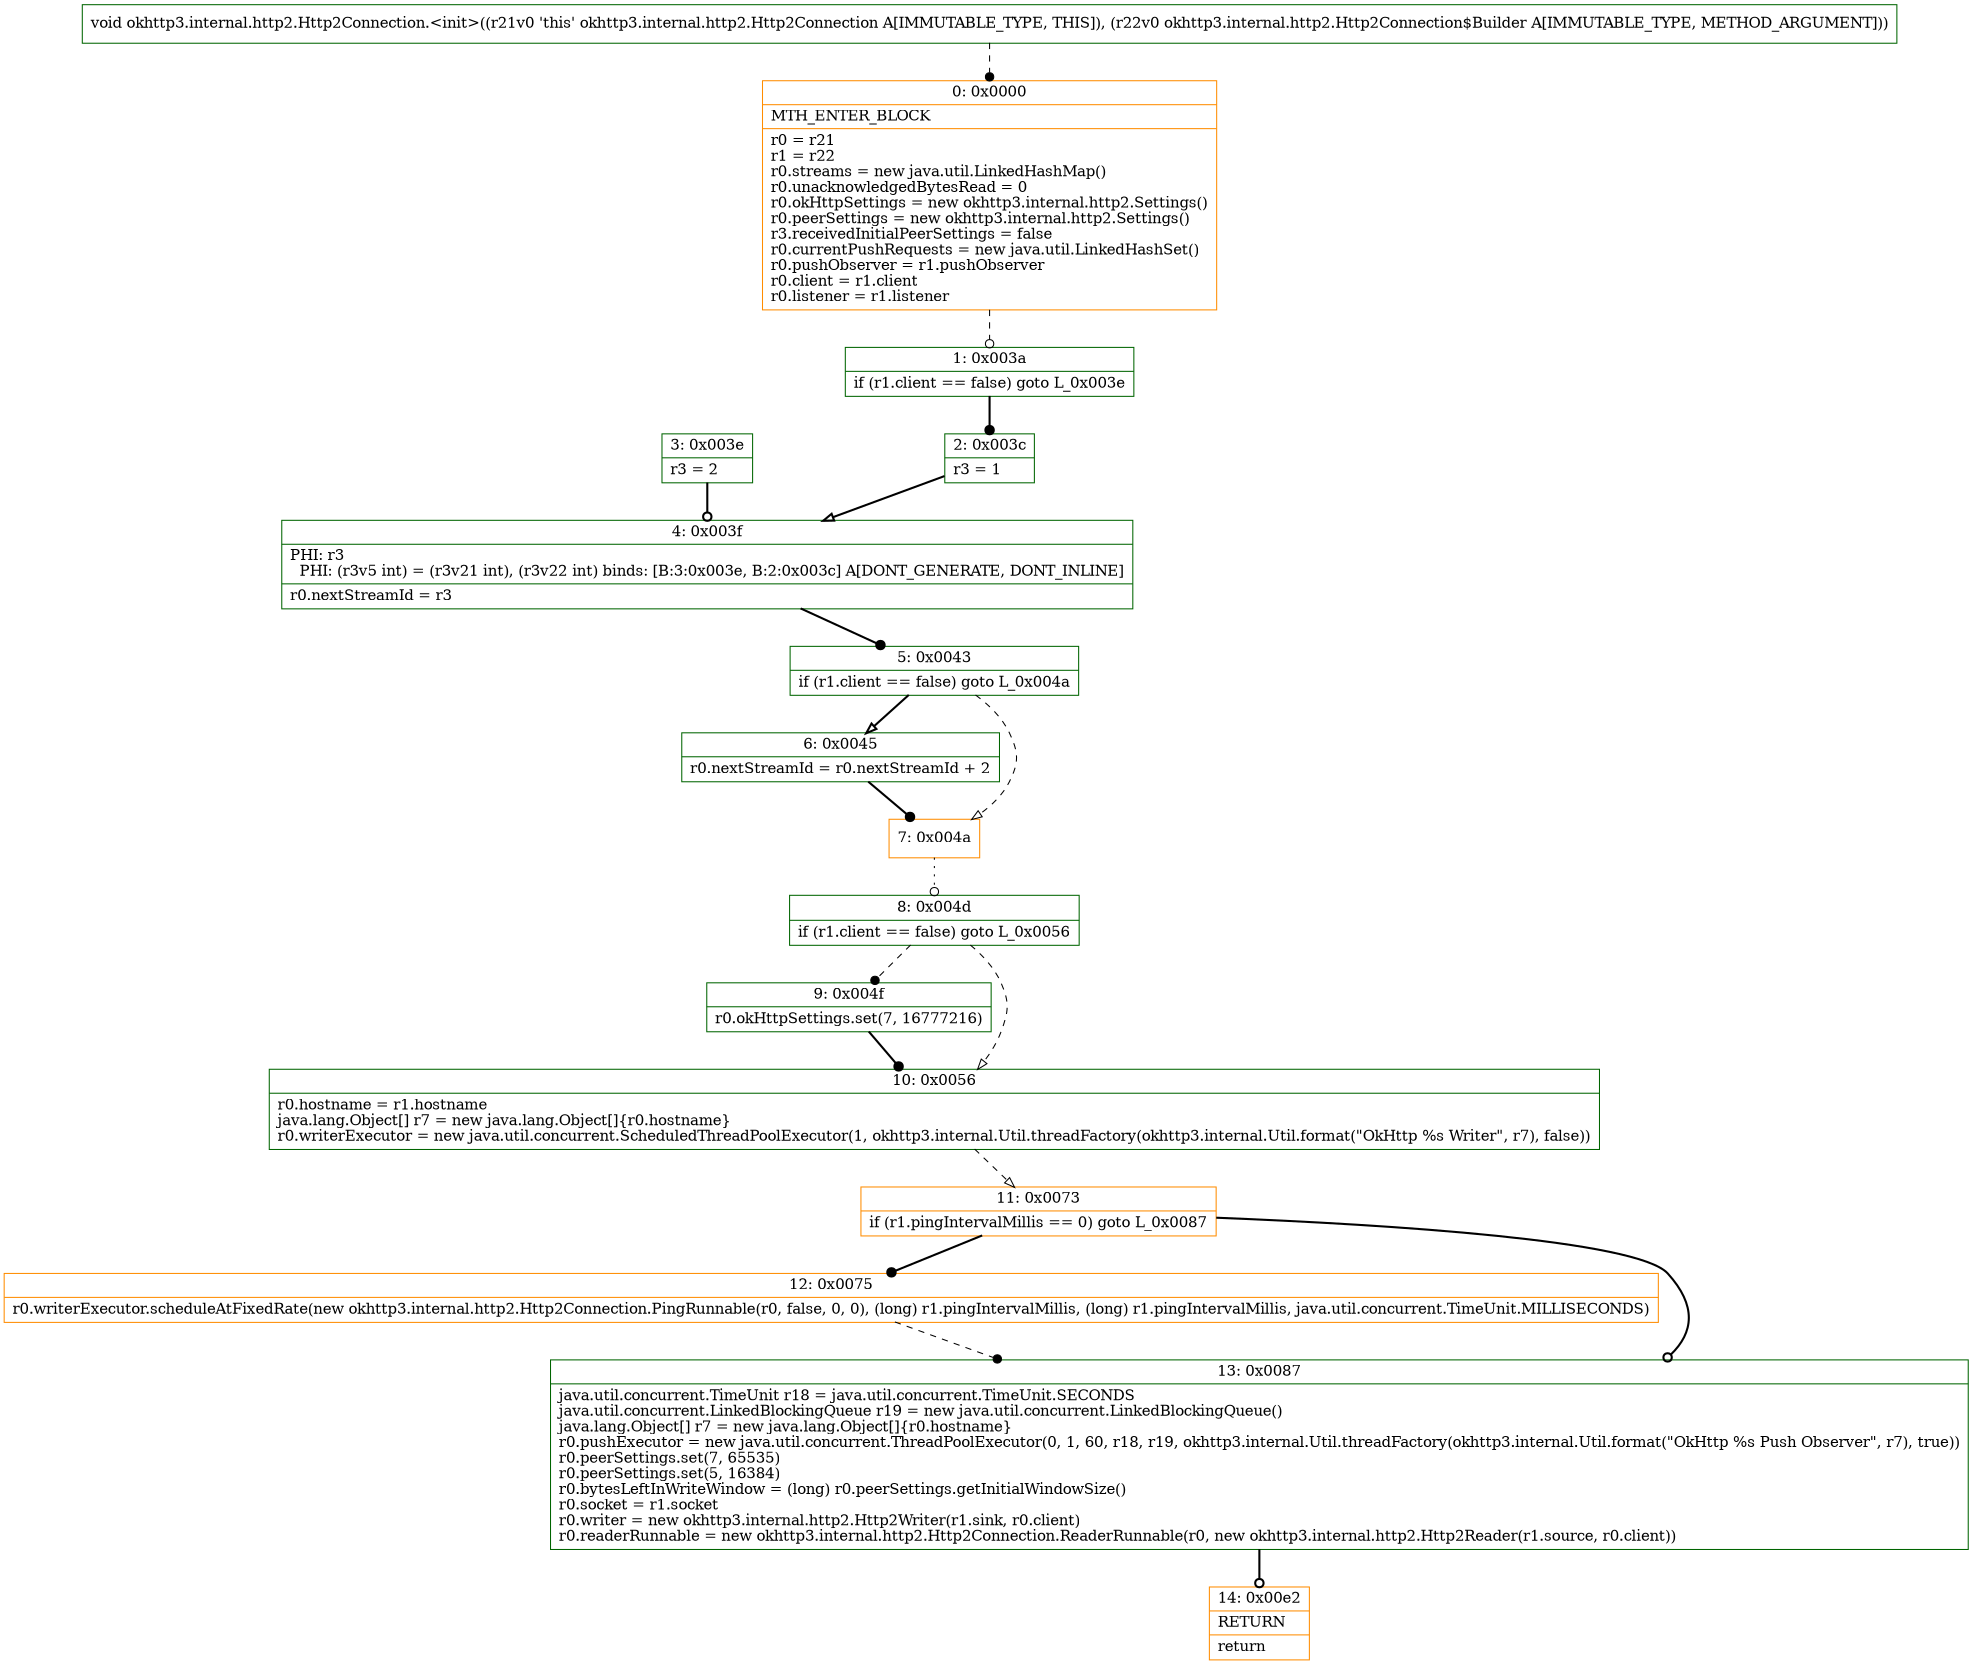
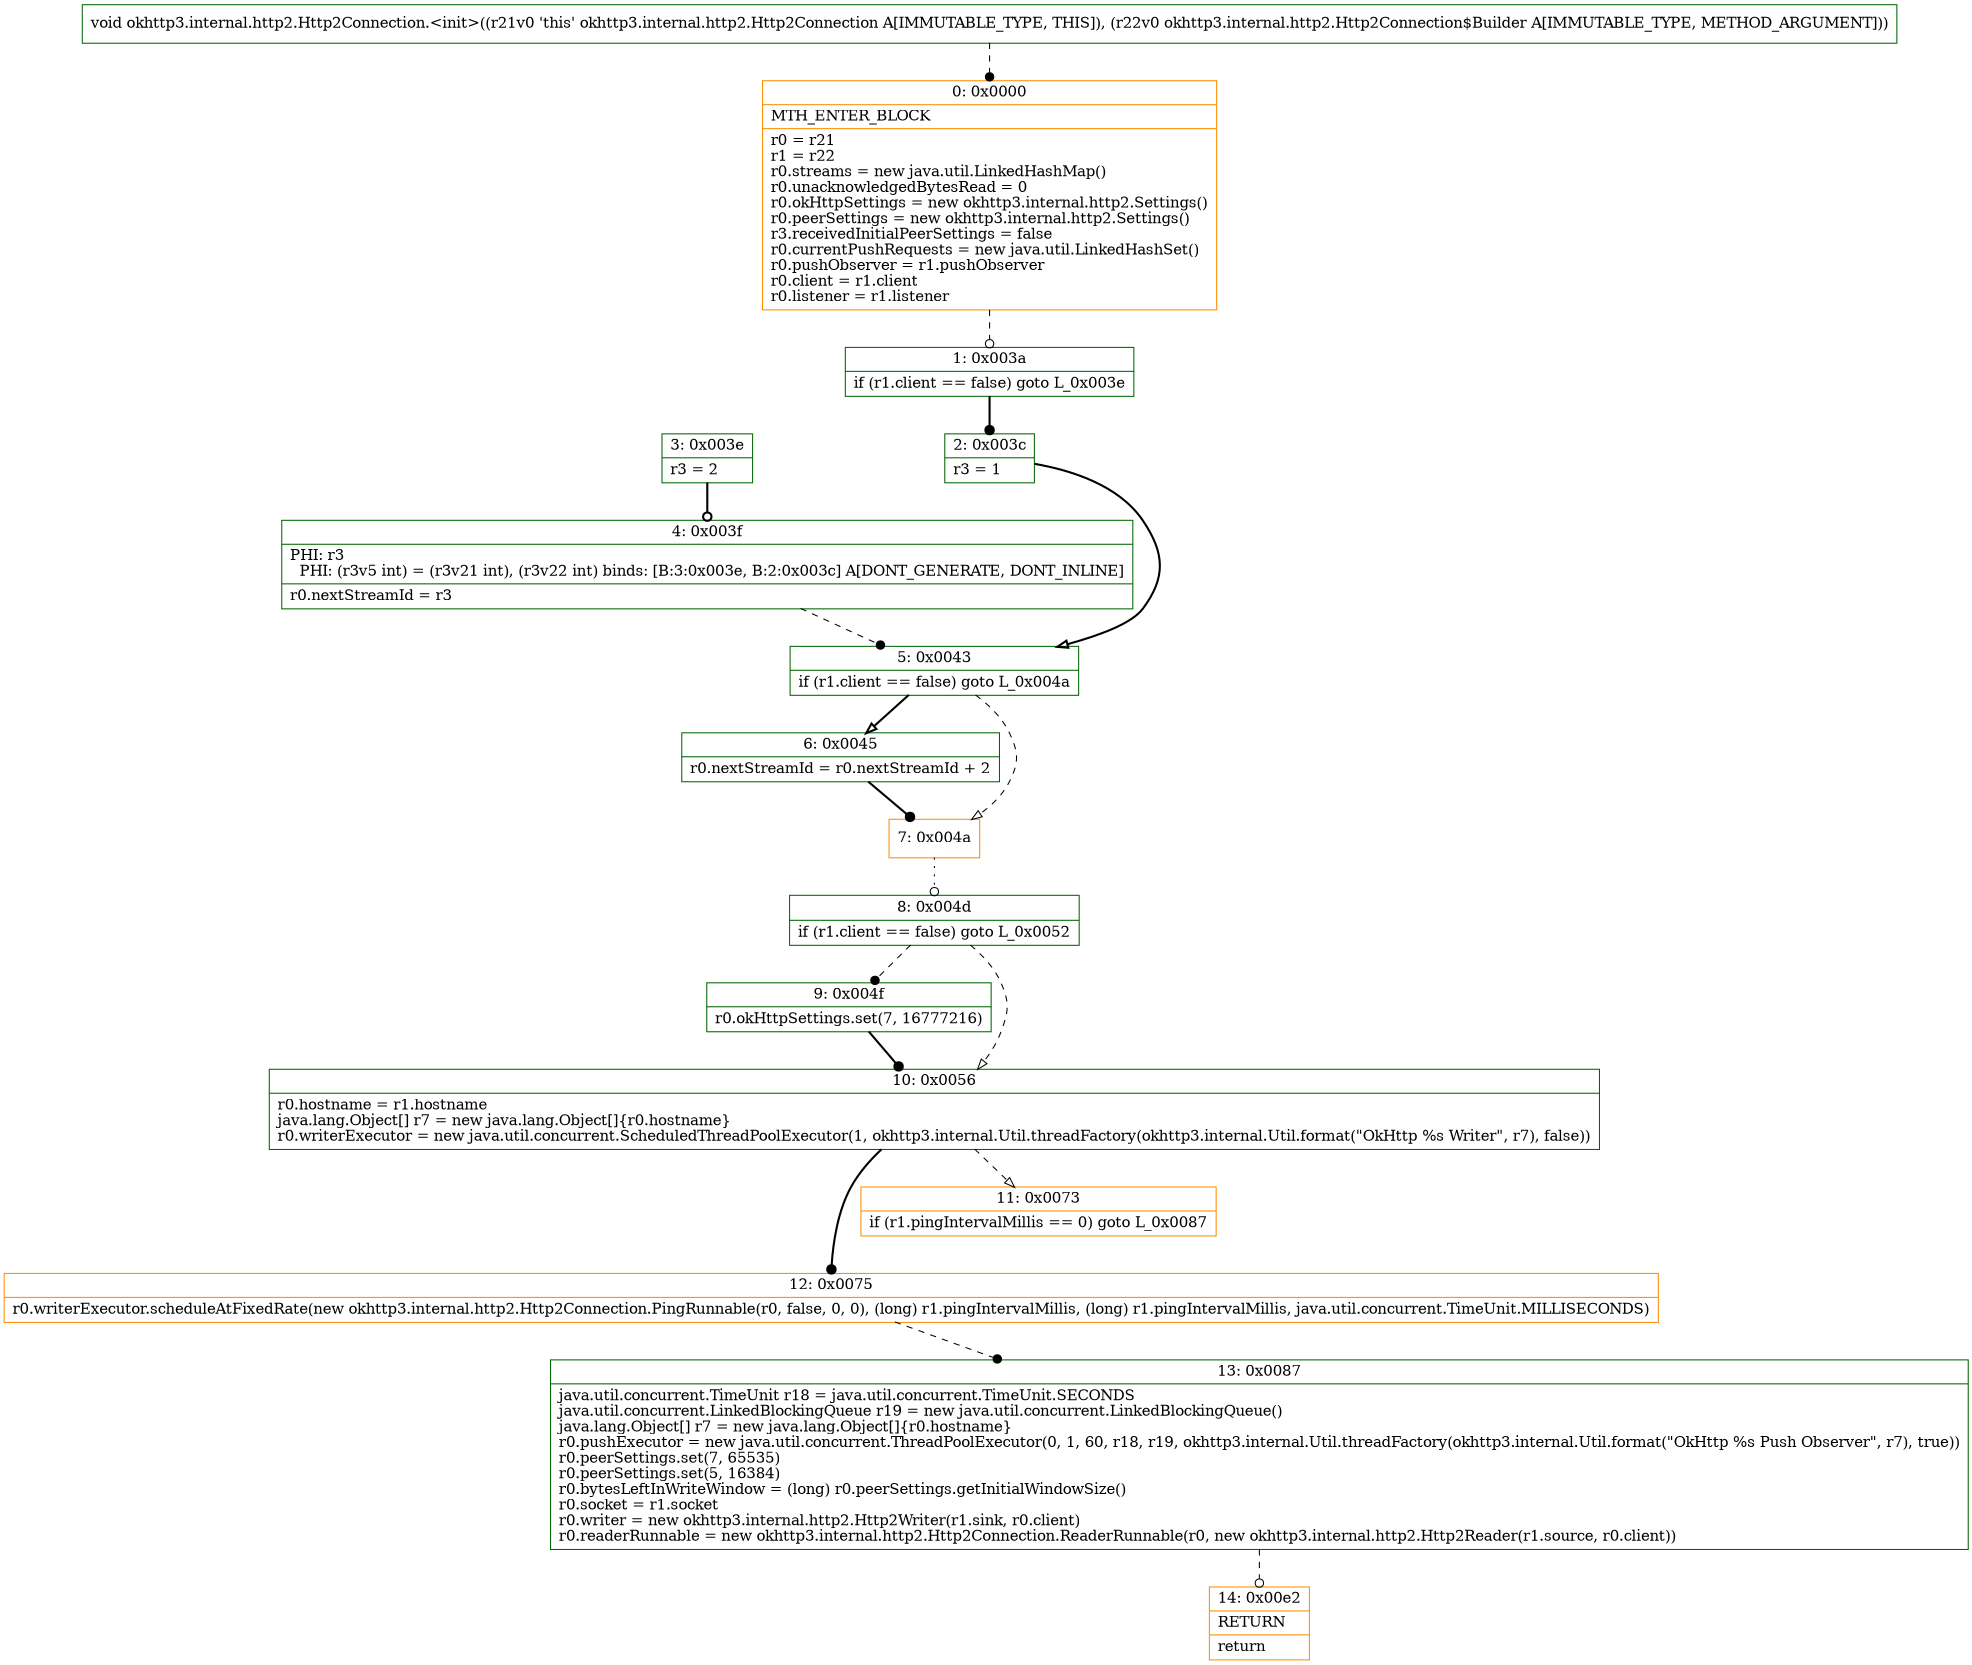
edge "2: 0x003c" -> "4: 0x003f": now "2: 0x003c" -> "5: 0x0043"
edge "4: 0x003f" -> "5: 0x0043": style bold -> dashed
node "8: 0x004d": text "if (r1.client == false) goto L_0x0056" -> "if (r1.client == false) goto L_0x0052"
edge "11: 0x0073" -> "13: 0x0087": removed
edge "11: 0x0073" -> "12: 0x0075": now "10: 0x0056" -> "12: 0x0075"
edge "13: 0x0087" -> "14: 0x00e2": style bold -> dashed
